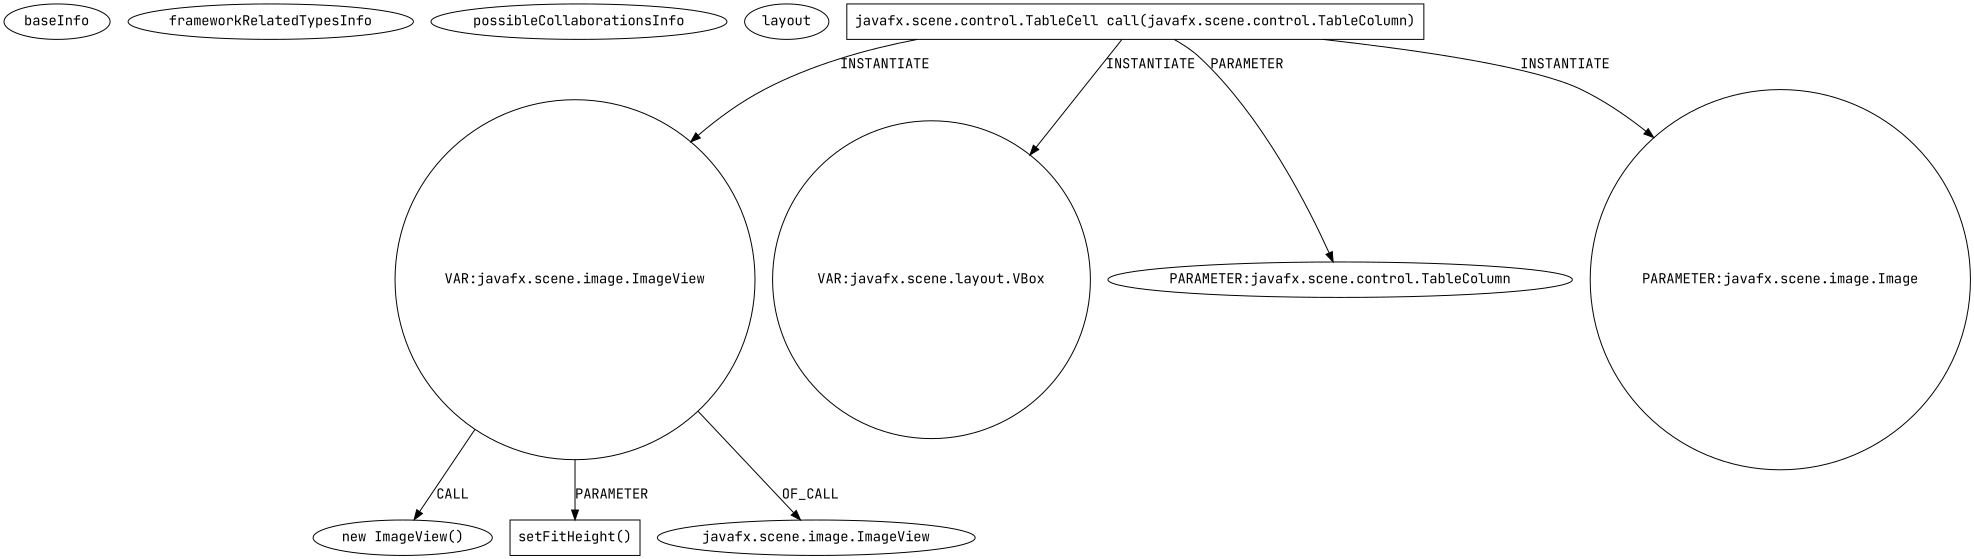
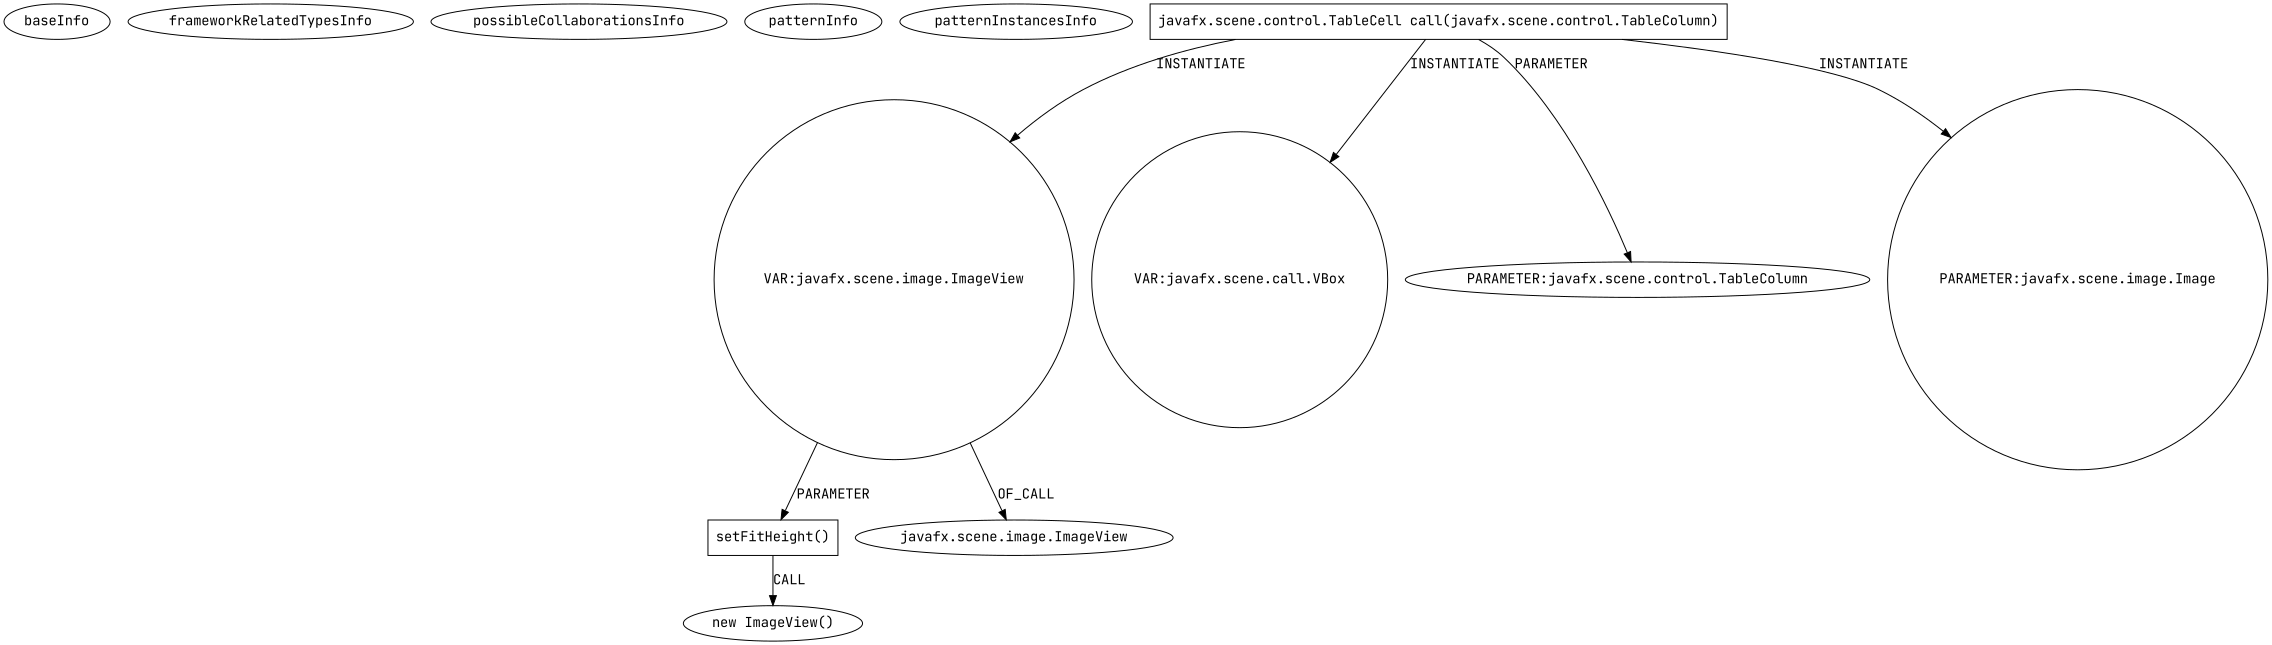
node "layout": label "layout" -> "patternInstancesInfo"
node "patternInfo": added
node "VAR:javafx.scene.layout.VBox": label "VAR:javafx.scene.layout.VBox" -> "VAR:javafx.scene.call.VBox"
edge "VAR:javafx.scene.image.ImageView" -> "new ImageView()": now "setFitHeight()" -> "new ImageView()"
